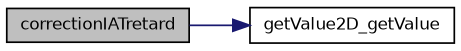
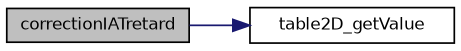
node "getValue2D_getValue": label "getValue2D_getValue" -> "table2D_getValue"
